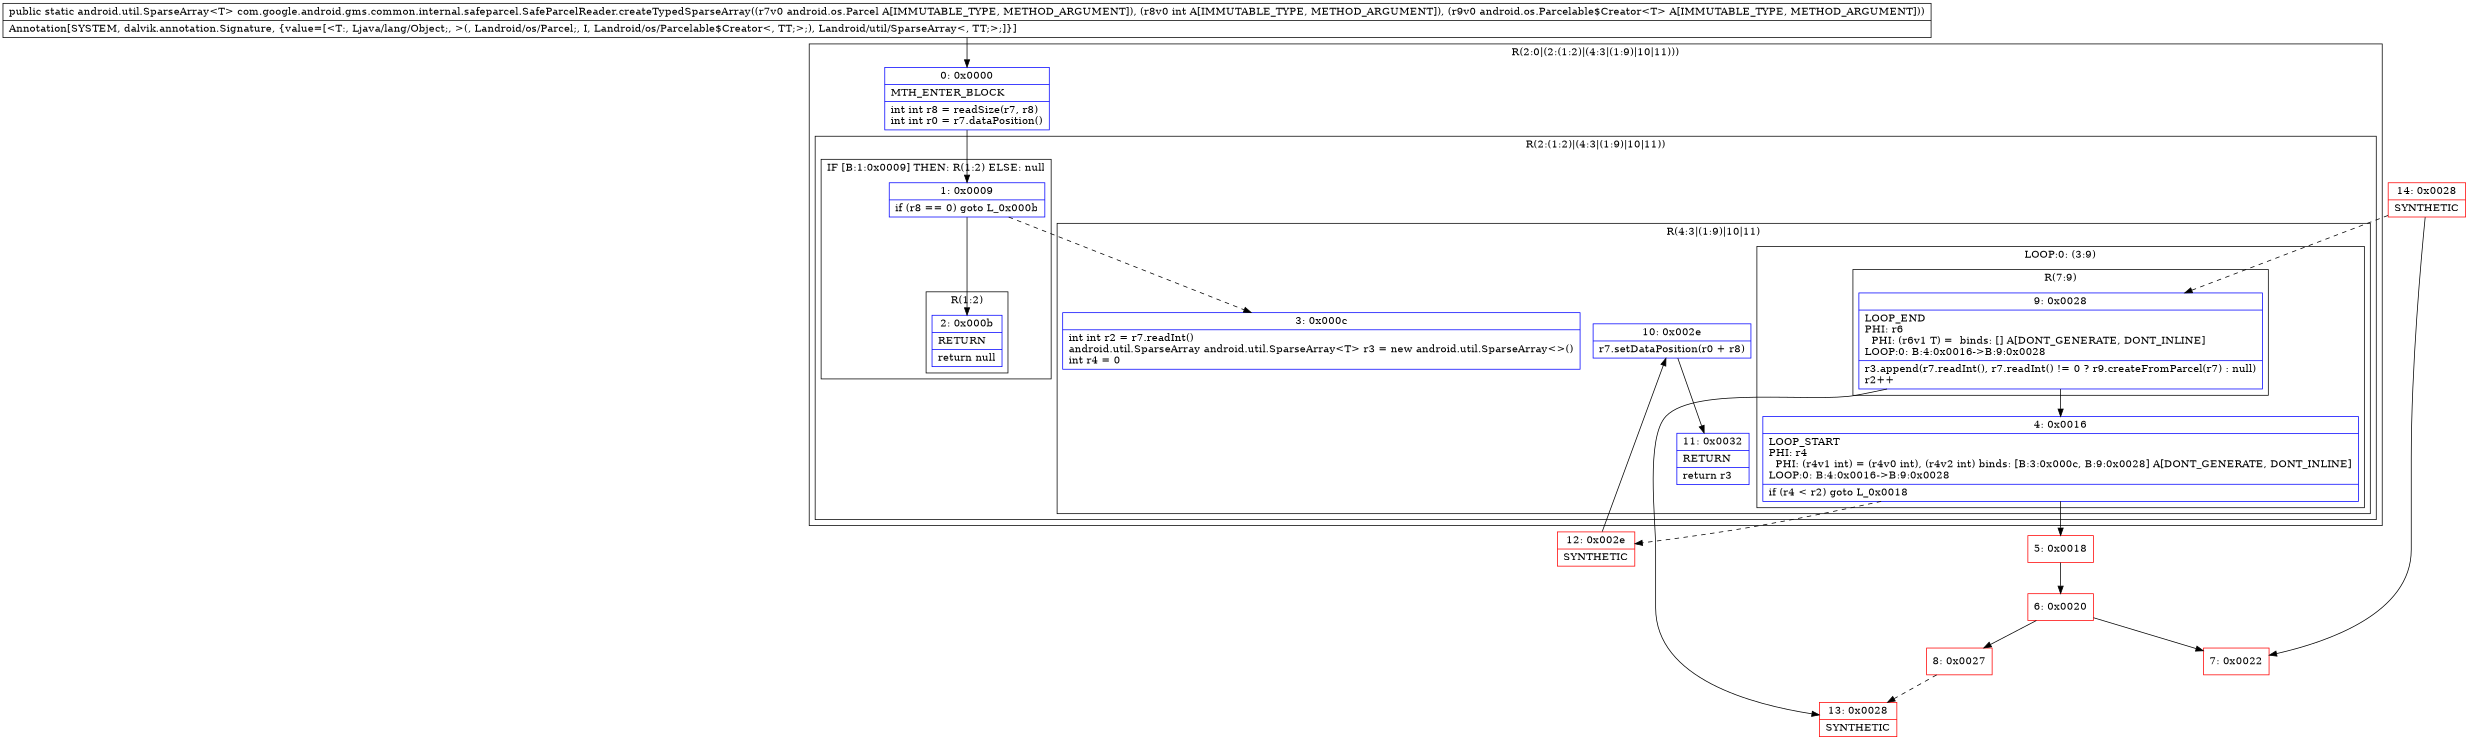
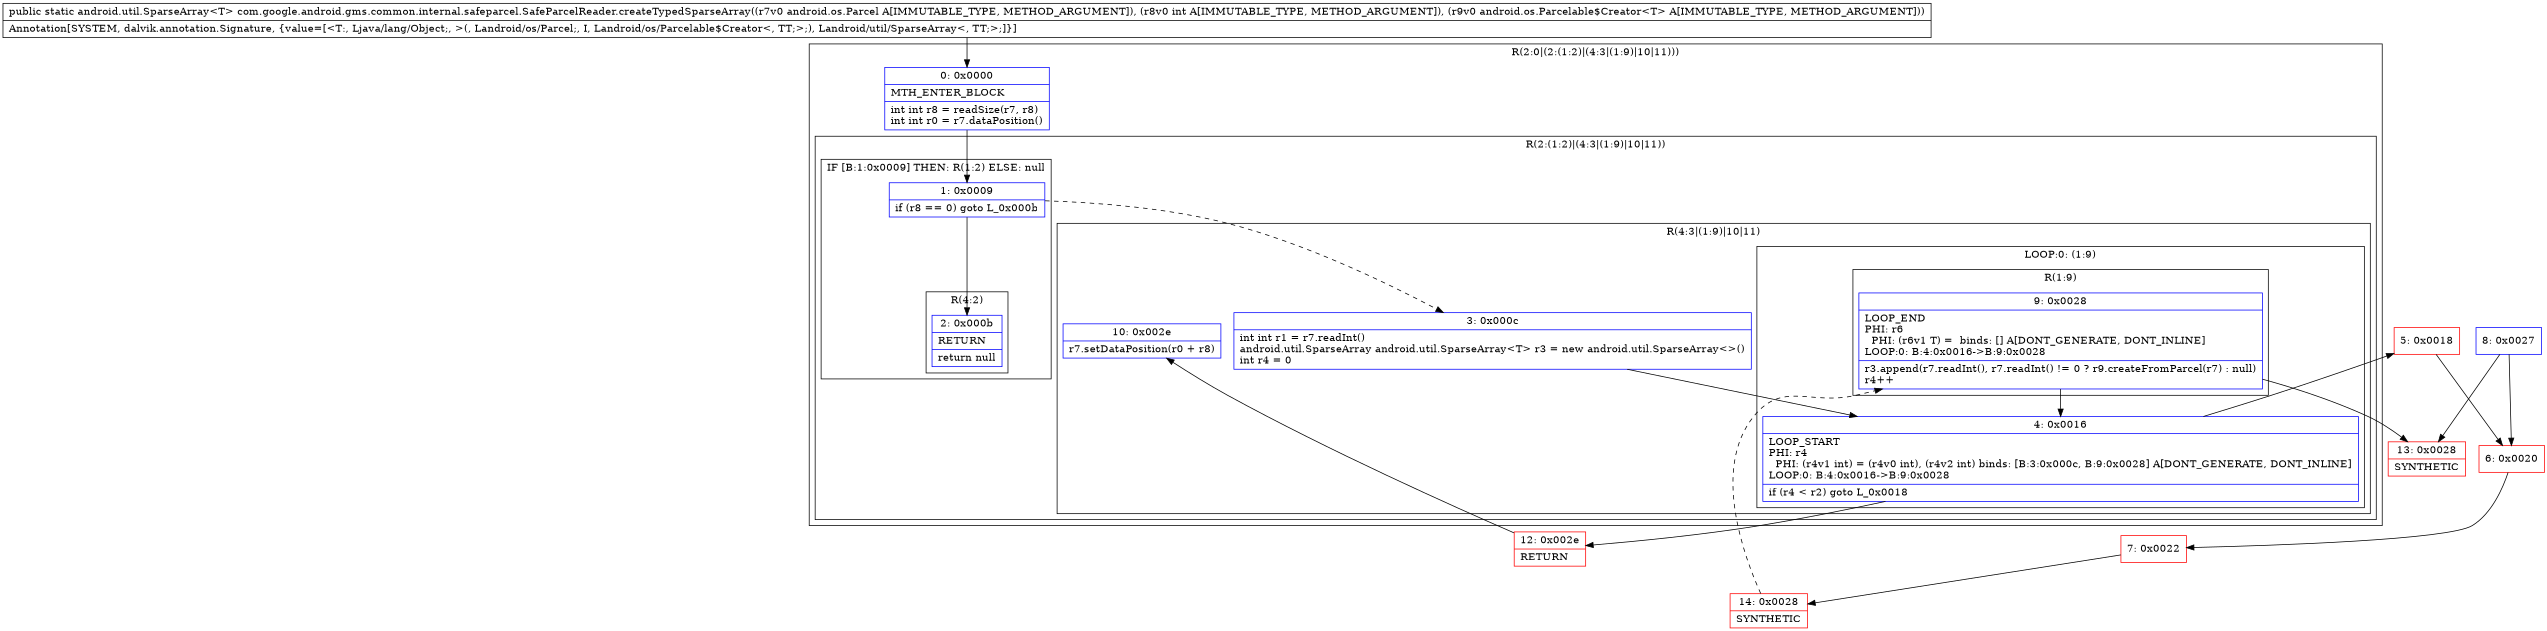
cluster "LOOP:0: (3:9)": label "LOOP:0: (3:9)" -> "LOOP:0: (1:9)"
cluster "R(7:9)": label "R(7:9)" -> "R(1:9)"
cluster "R(1:2)": label "R(1:2)" -> "R(4:2)"
node "3: 0x000c": text "int int r2 = r7.readInt()" -> "int int r1 = r7.readInt()"
node "9: 0x0028": text "r2++" -> "r4++"
edge "3: 0x000c" -> "4: 0x0016": added
node "11: 0x0032": removed
edge "14: 0x0028" -> "7: 0x0022": reversed
edge "4: 0x0016" -> "12: 0x002e": style dashed -> solid
node "12: 0x002e": text "SYNTHETIC" -> "RETURN"
edge "6: 0x0020" -> "8: 0x0027": reversed
node "8: 0x0027": color red -> blue
edge "8: 0x0027" -> "13: 0x0028": style dashed -> solid
